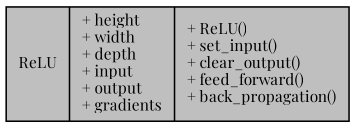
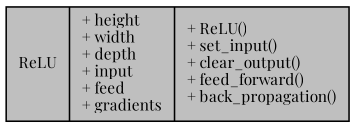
node "ReLU": text "+ output" -> "+ feed"
